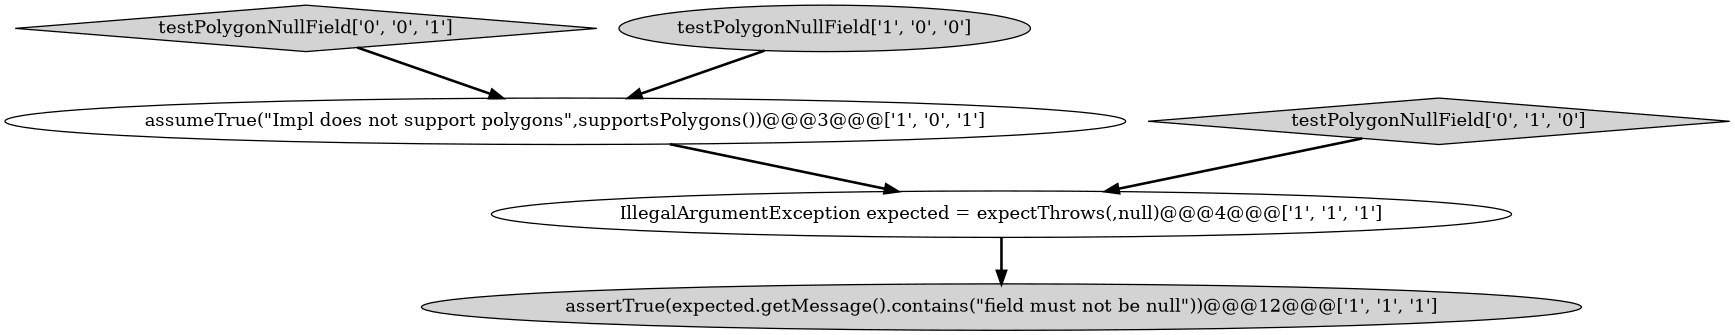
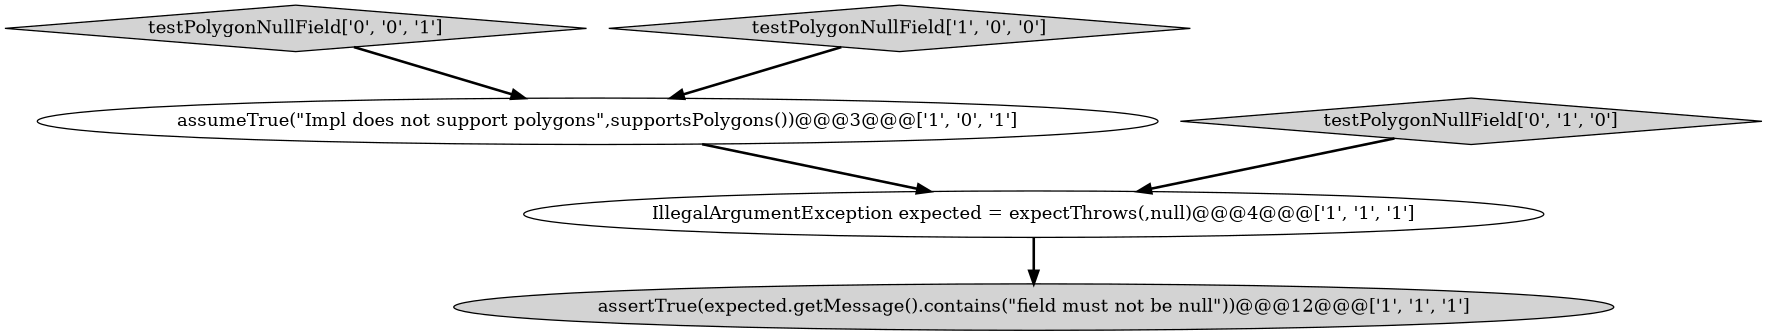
node "testPolygonNullField['1', '0', '0']": shape ellipse -> diamond
